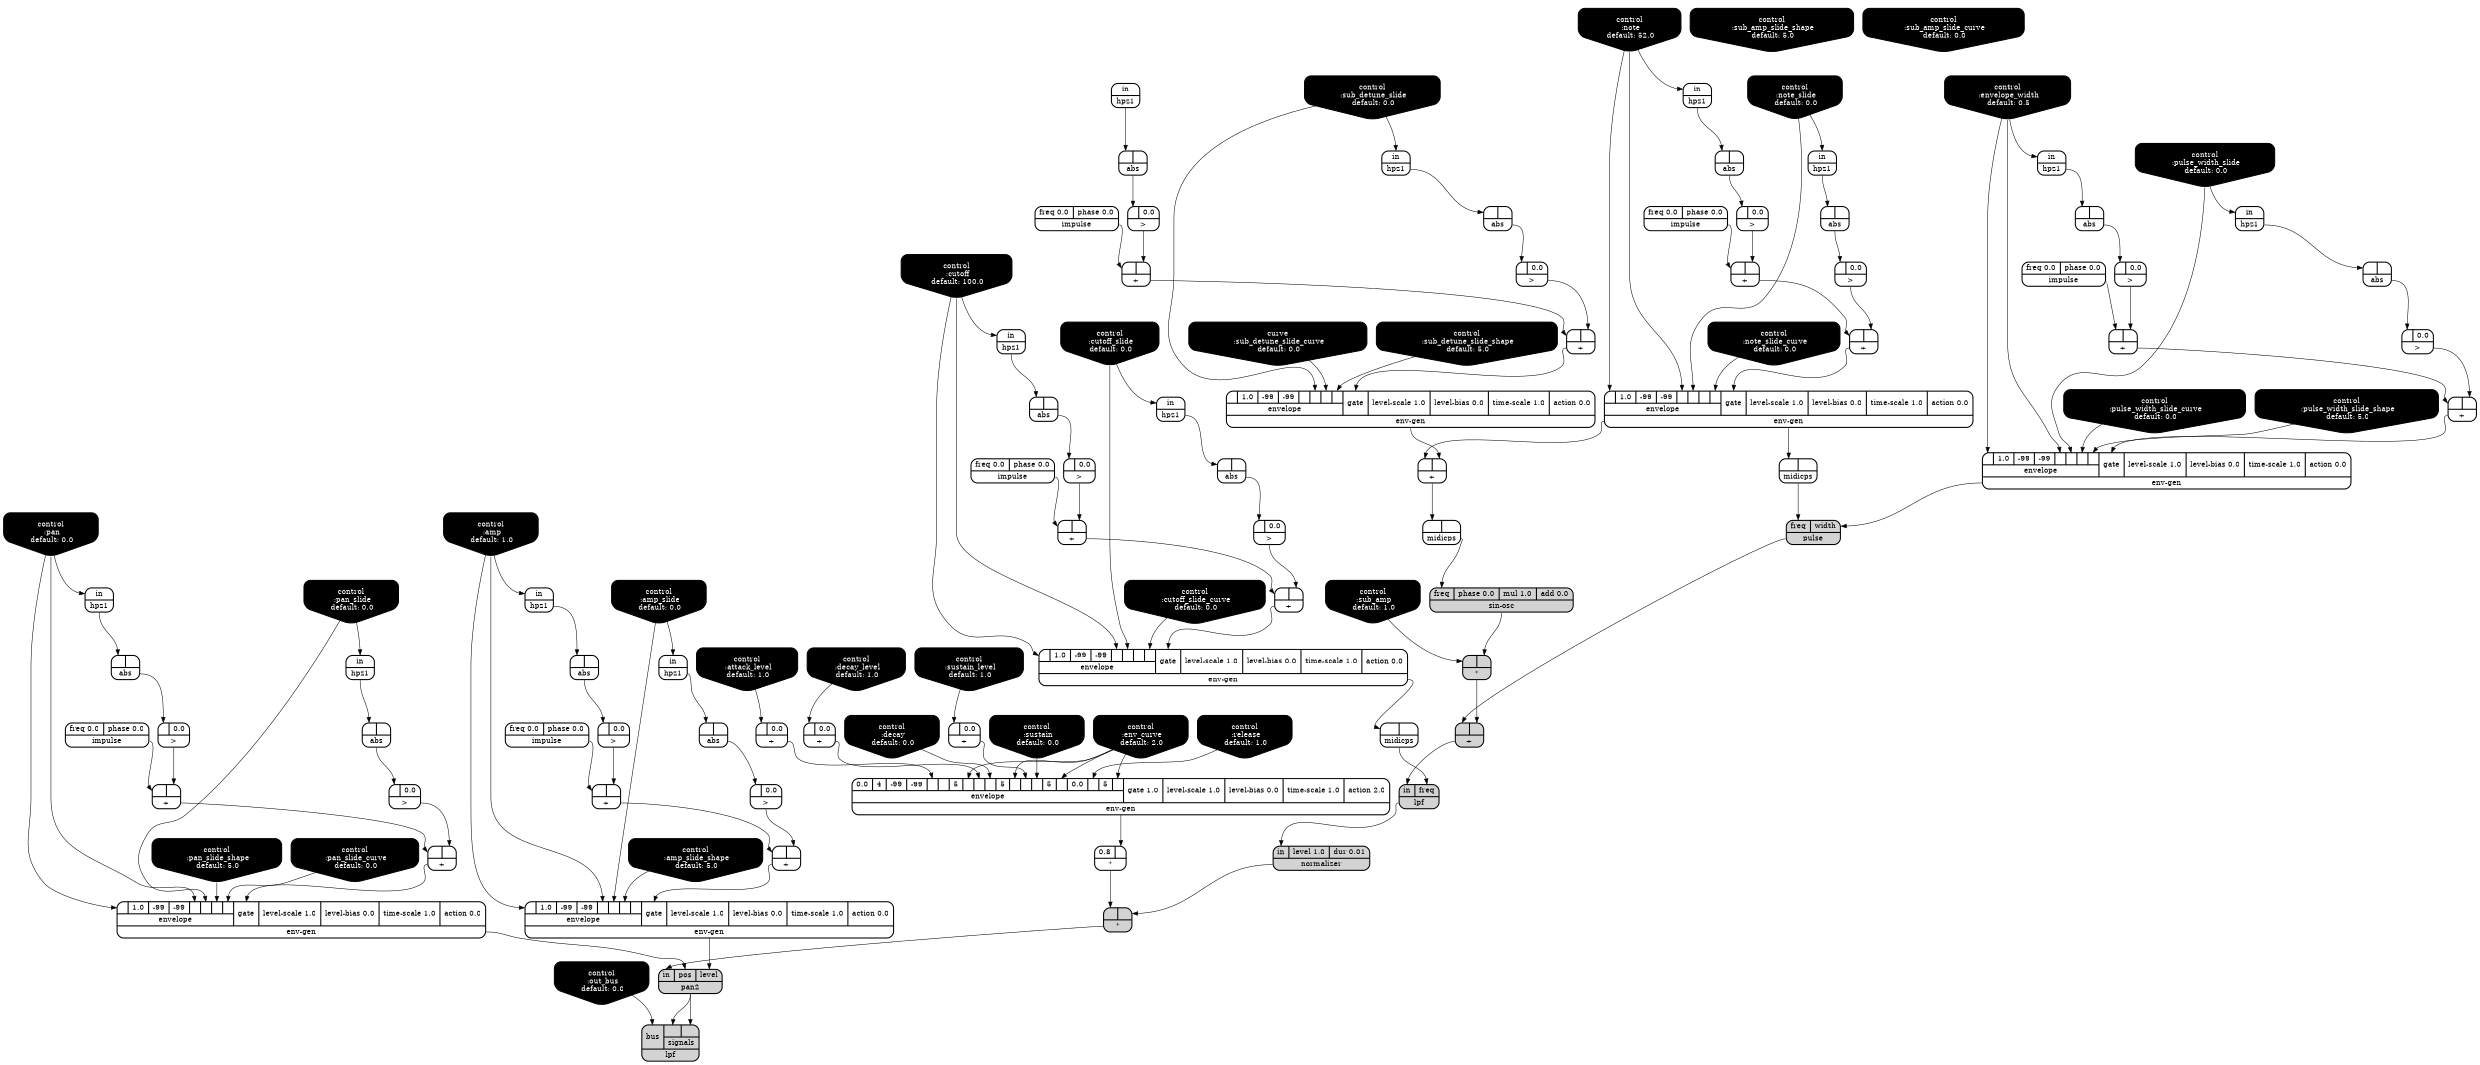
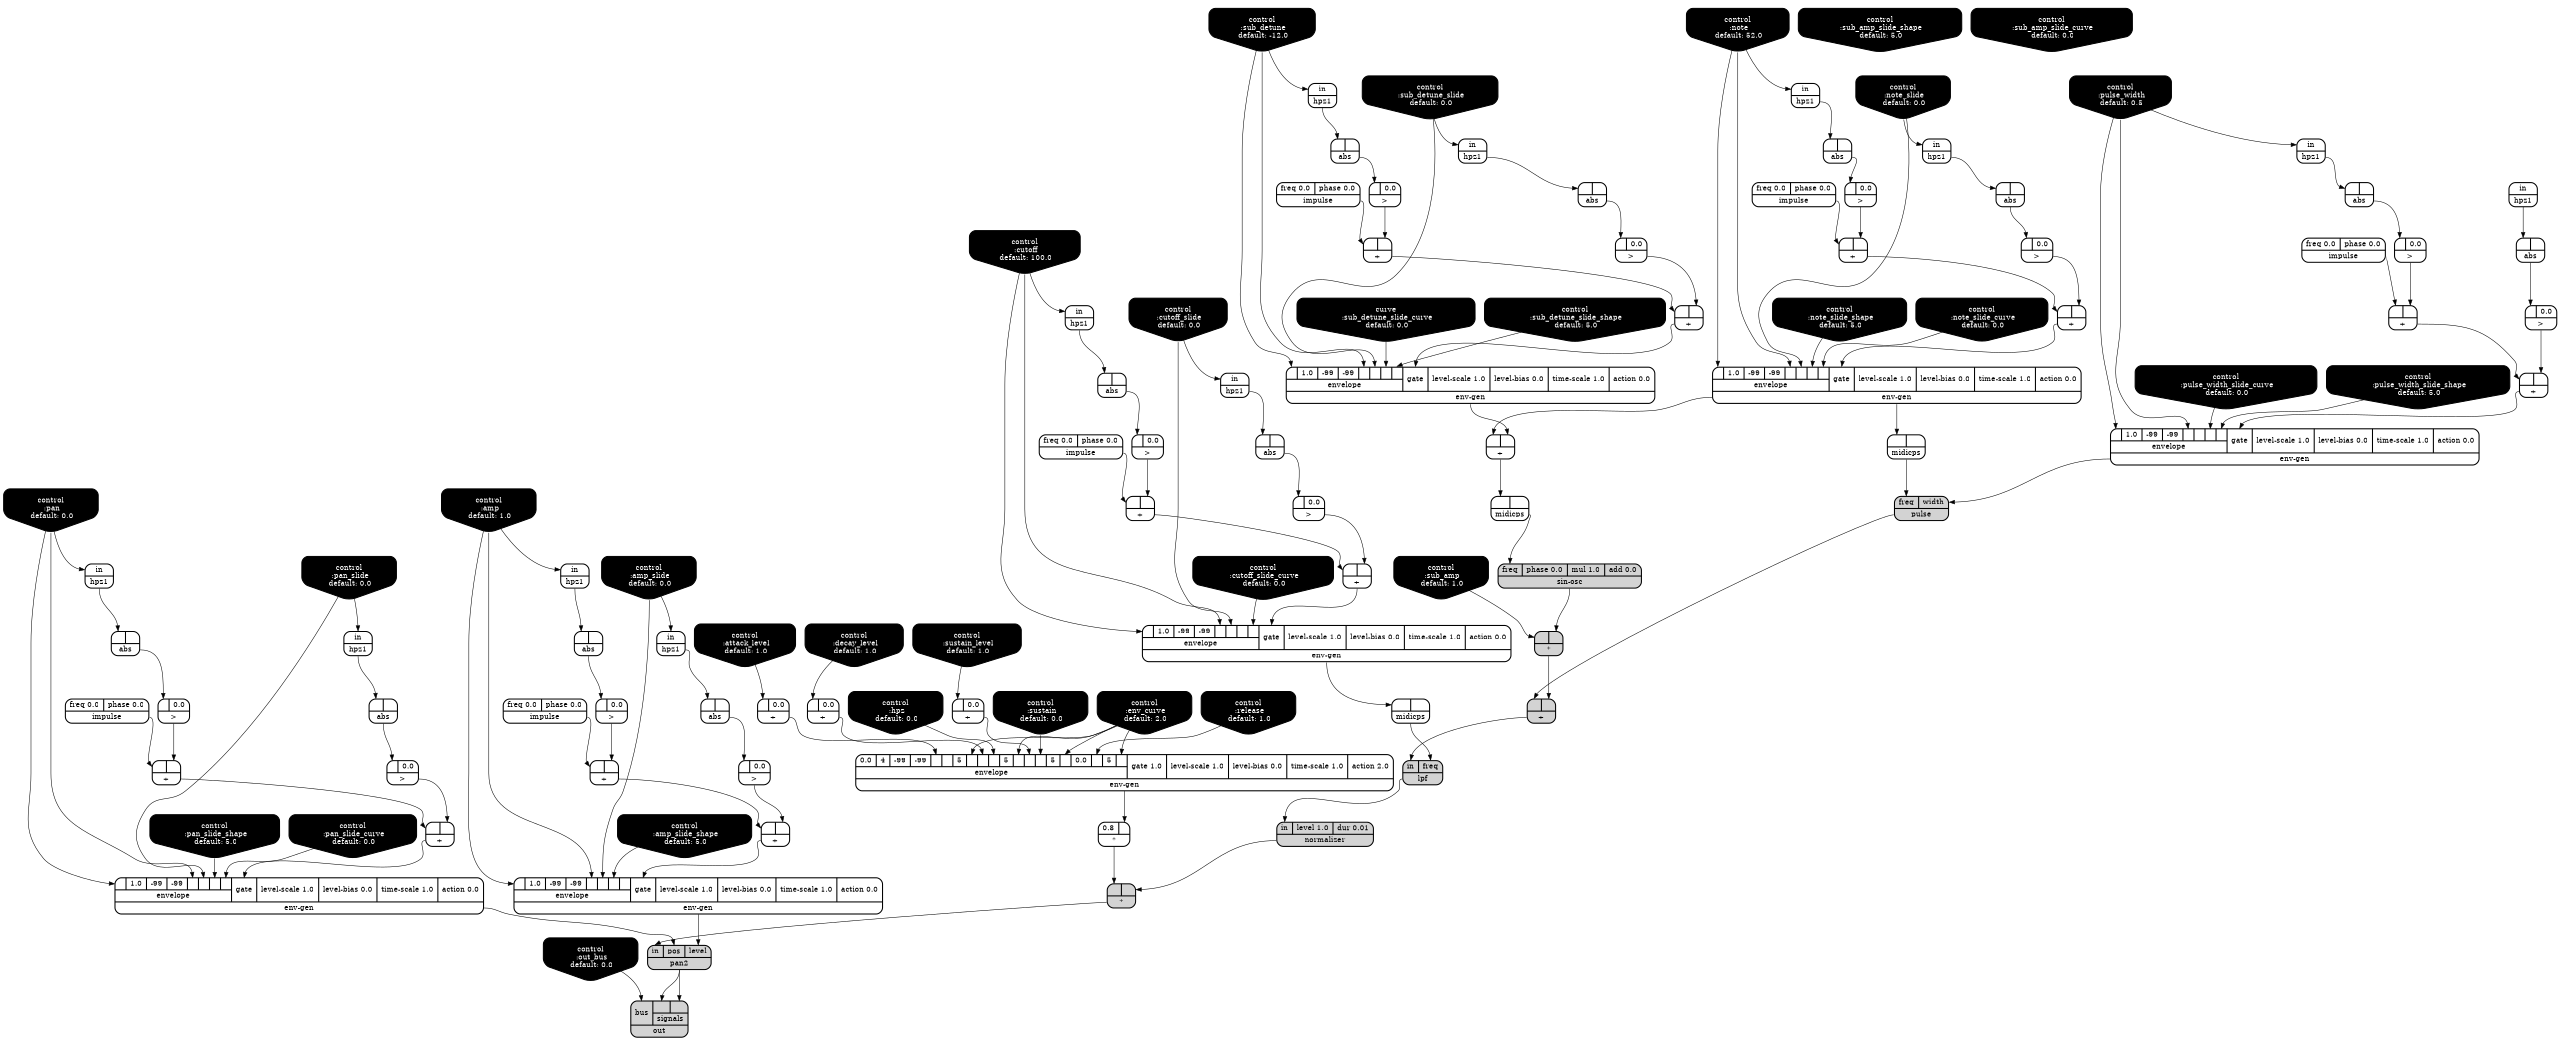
node "control :sub_detune default: -12.0": added
node "control :envelope_width default: 0.5": label "control :envelope_width default: 0.5" -> "control :pulse_width default: 0.5"
node "control :pulse_width_slide default: 0.0": removed
node "control :note_slide_shape default: 5.0": added
node "control :decay default: 0.0": label "control :decay default: 0.0" -> "control :hpz default: 0.0"
node "bus": text "lpf" -> "out"
